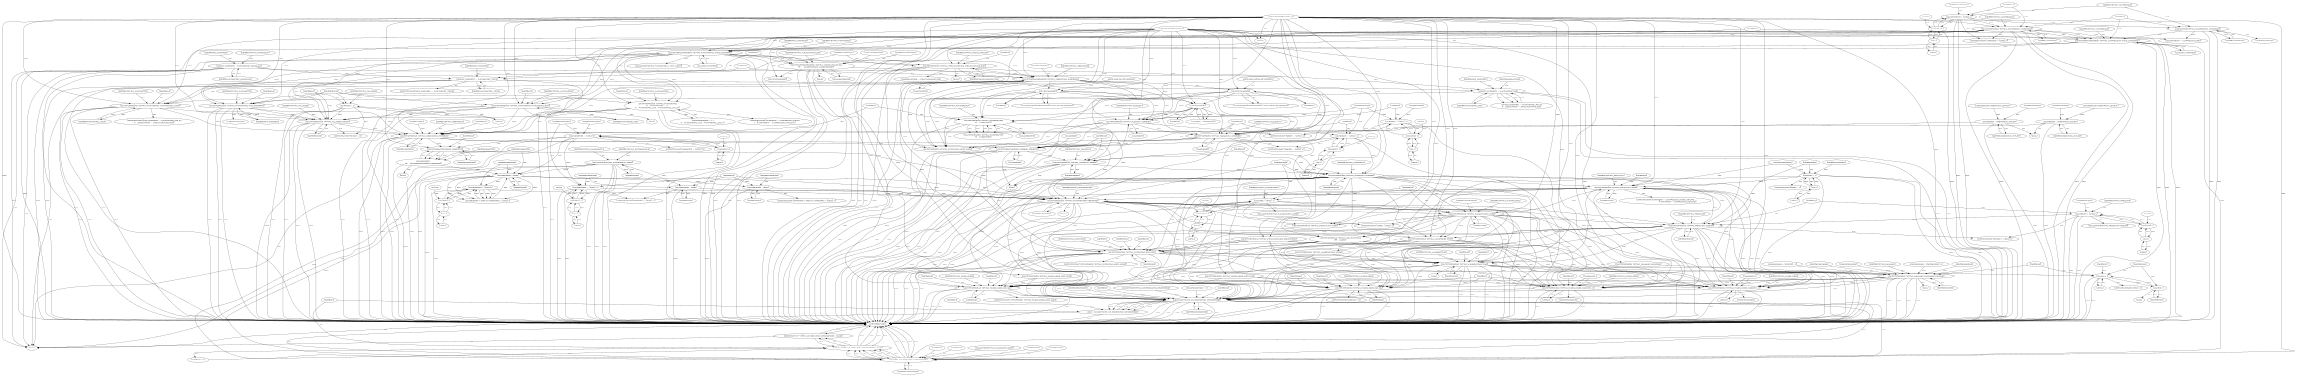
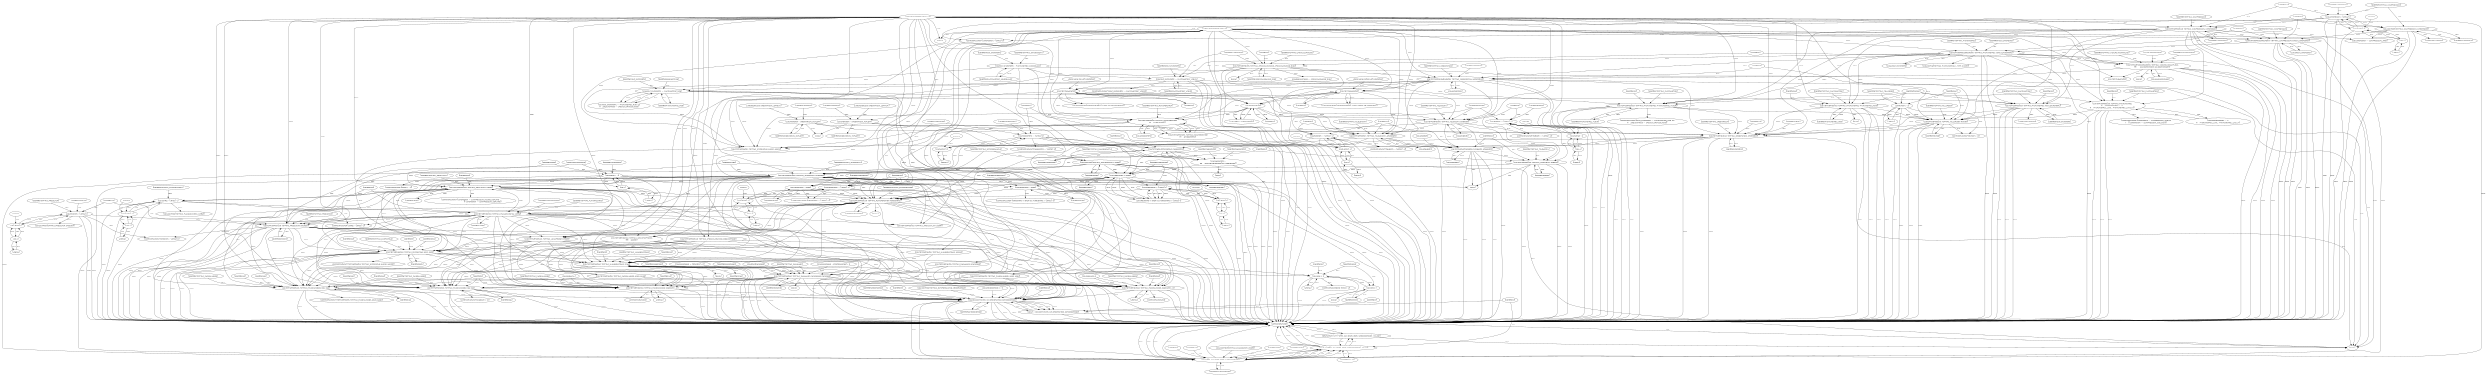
edge "(Identifier,ORIENTATION_TOPLEFT)" -> "(Call,orientation = ORIENTATION_TOPLEFT)": now "(ControlStructure,if (compression != (uint16)-1))" -> "(Call,orientation = ORIENTATION_TOPLEFT)"
edge "(Call,rowsperstrip == (uint32) 0)" -> "(Call,rowsperstrip == (uint32) -1)": now "(Identifier,TIFFTAG_BITSPERSAMPLE)" -> "(Call,rowsperstrip == (uint32) -1)"
